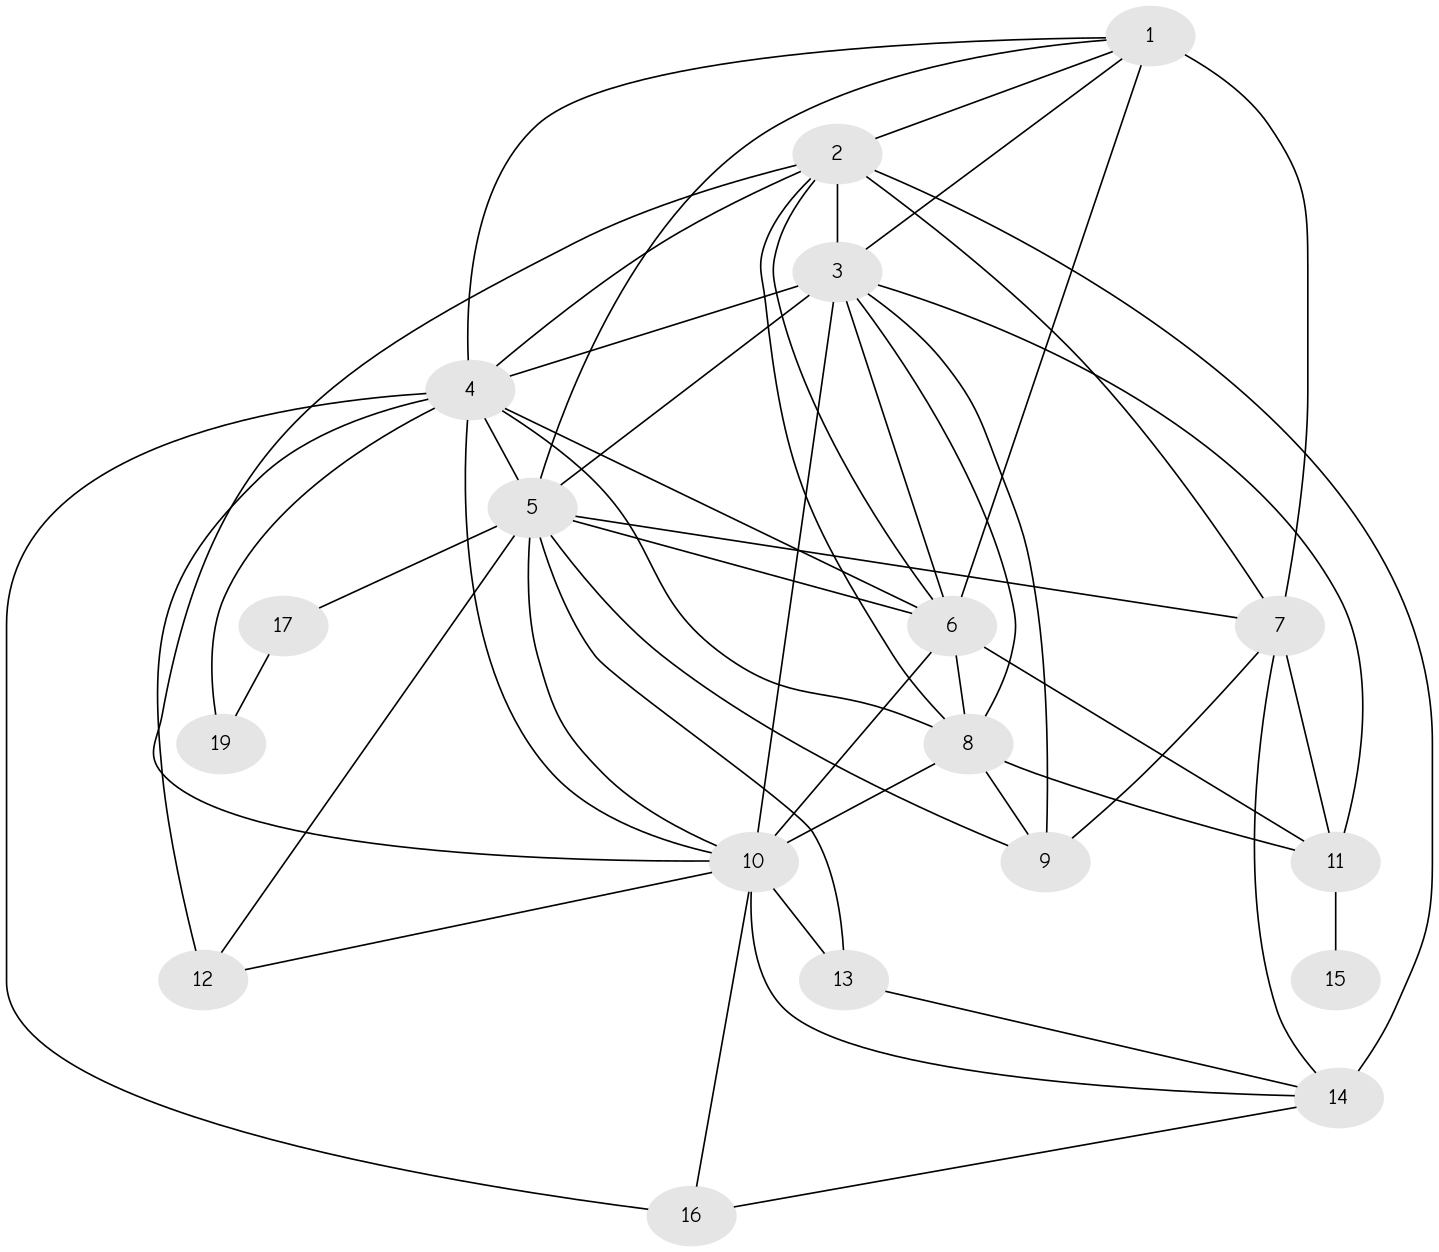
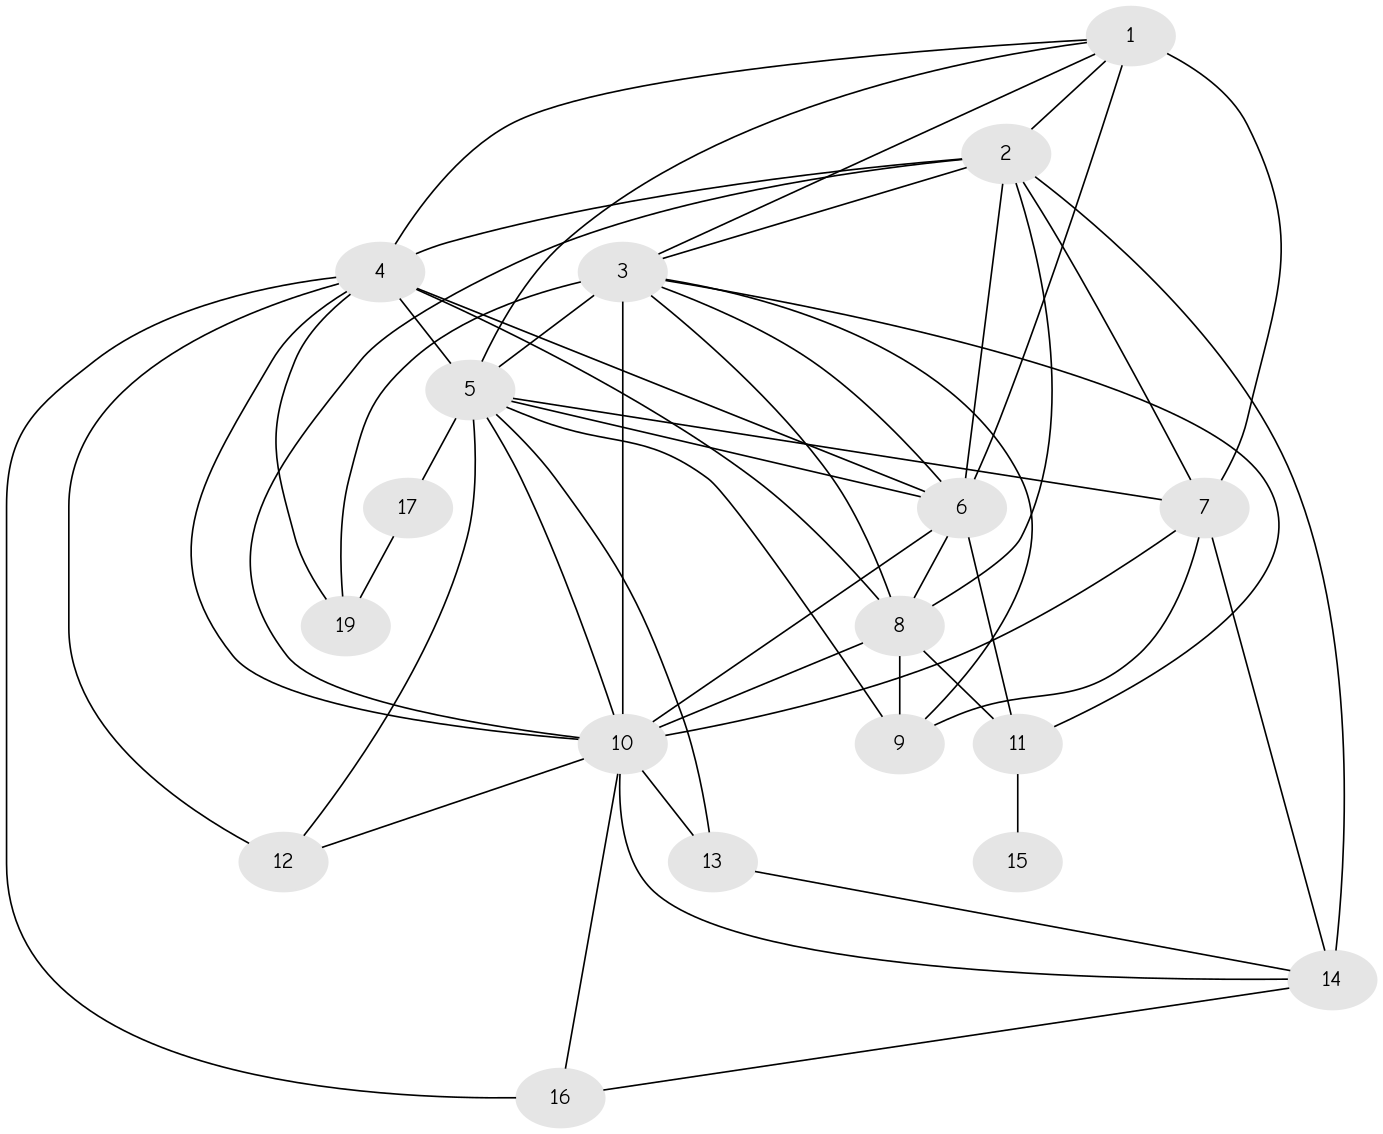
edge "3" -- "4": now "3" -- "19"
edge "7" -- "11": now "7" -- "10"
